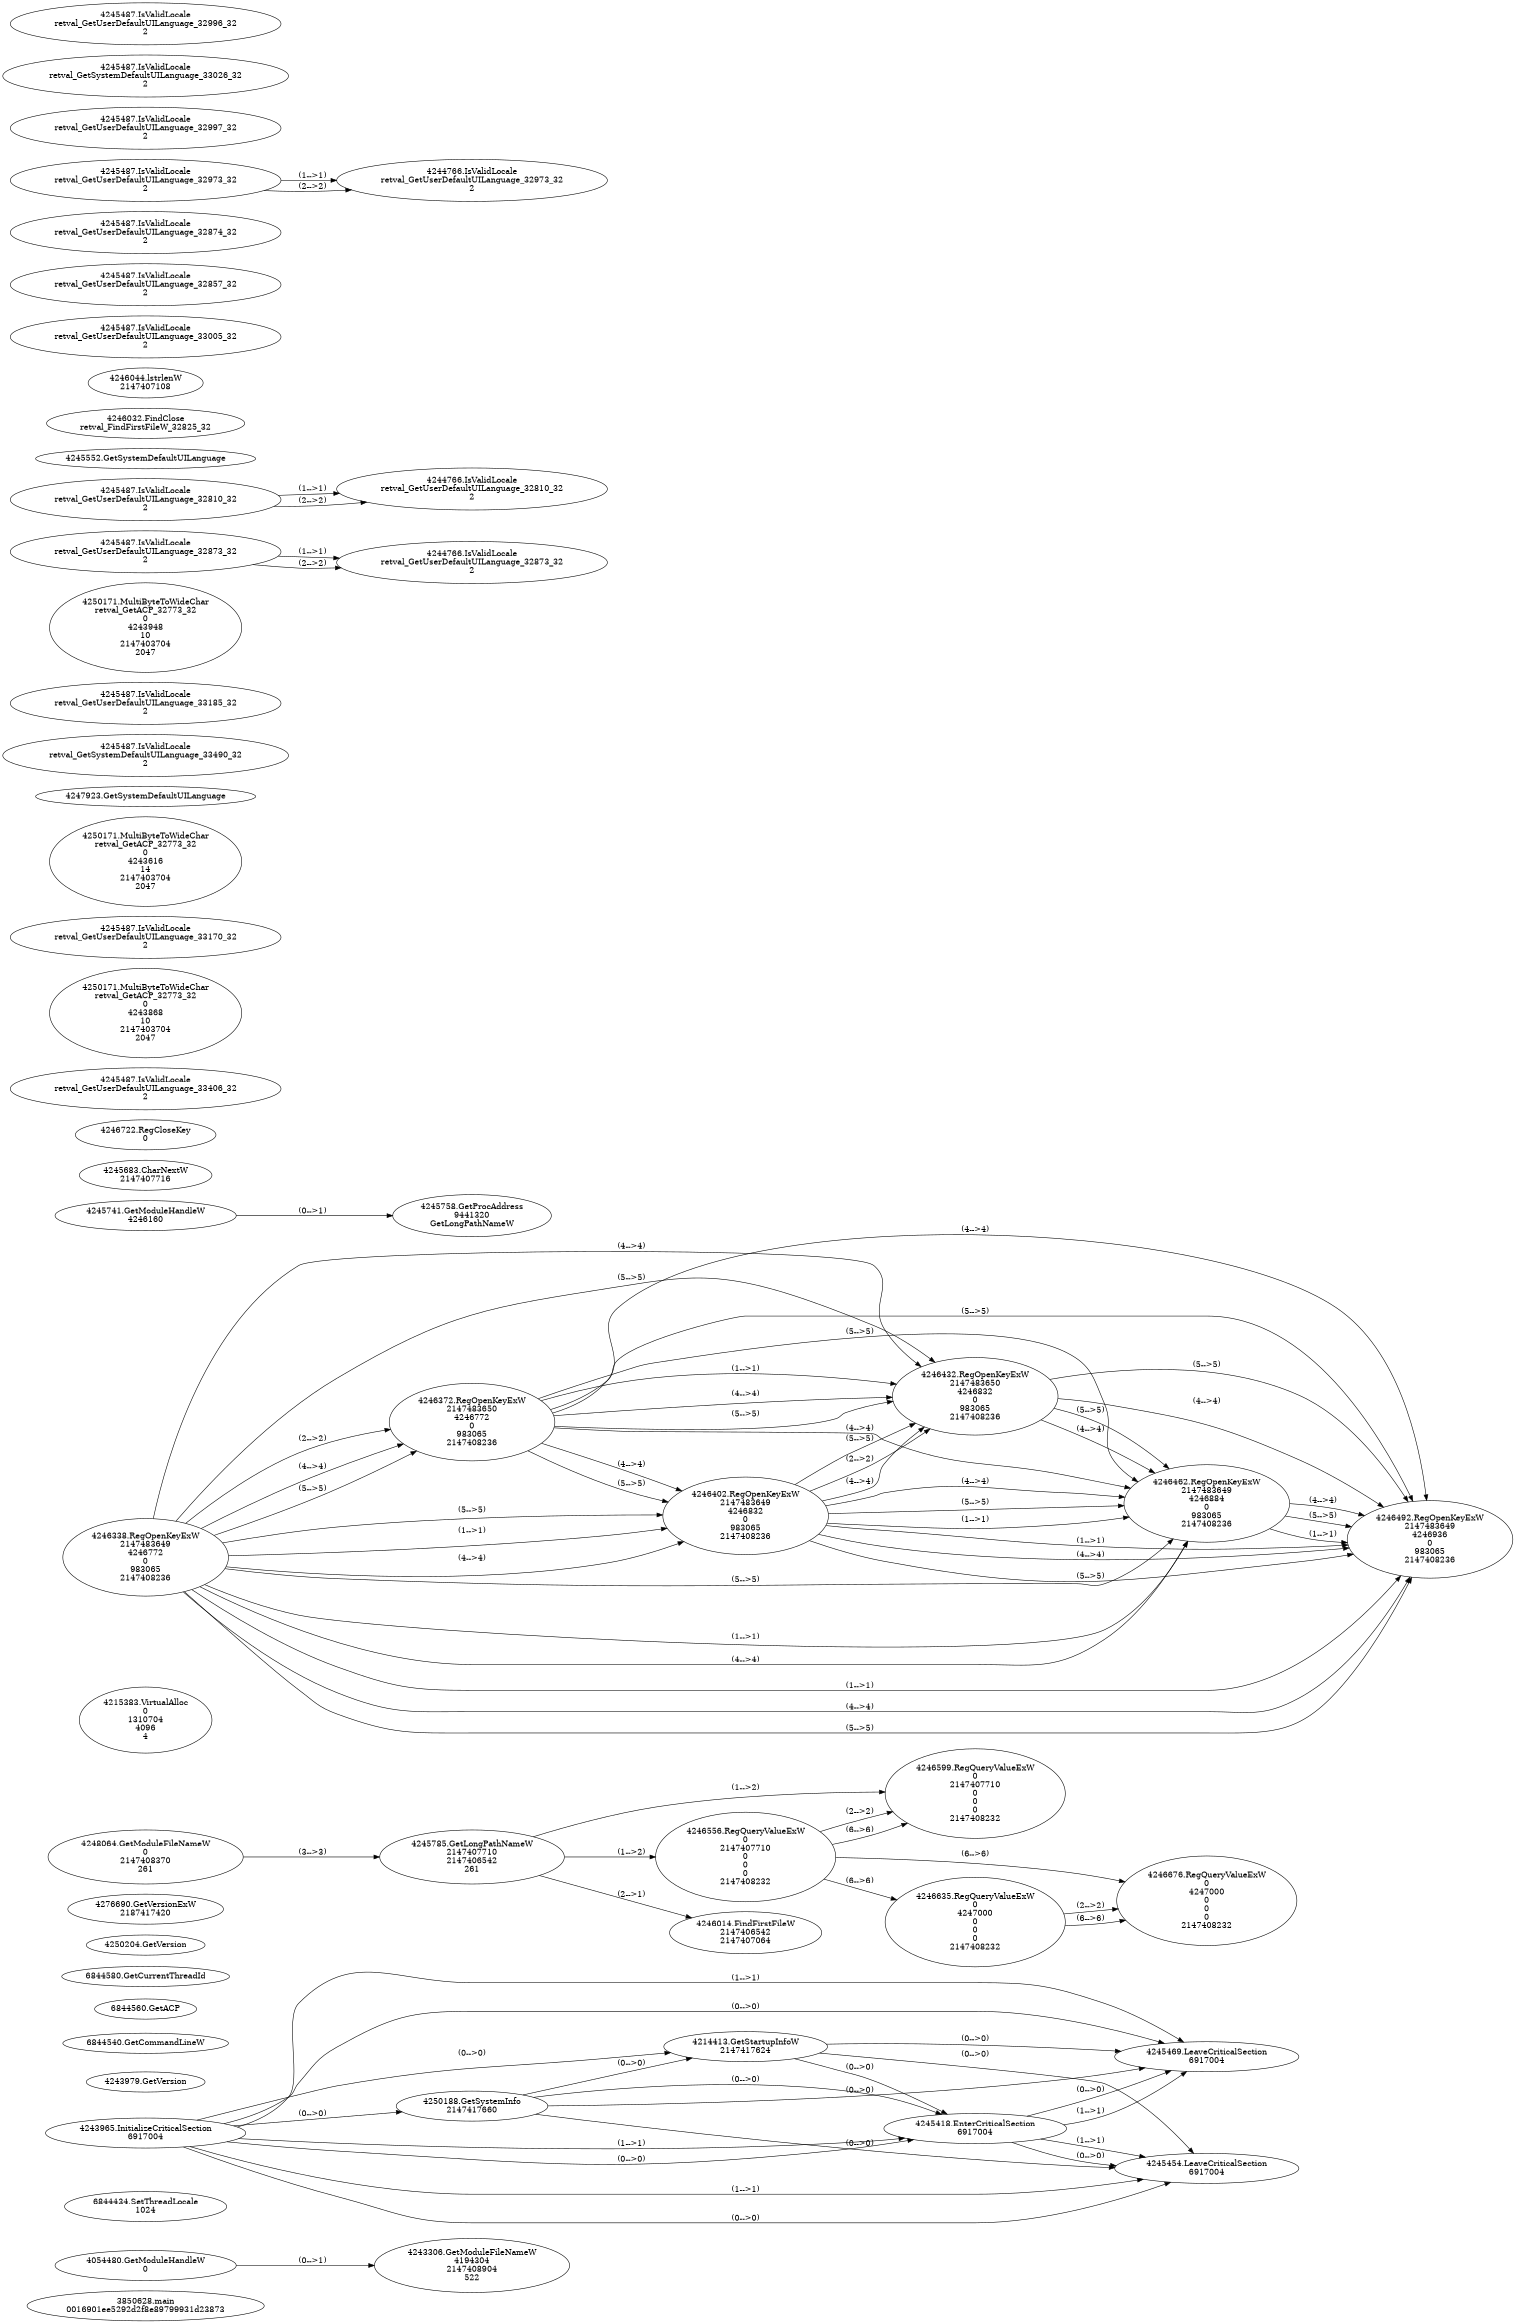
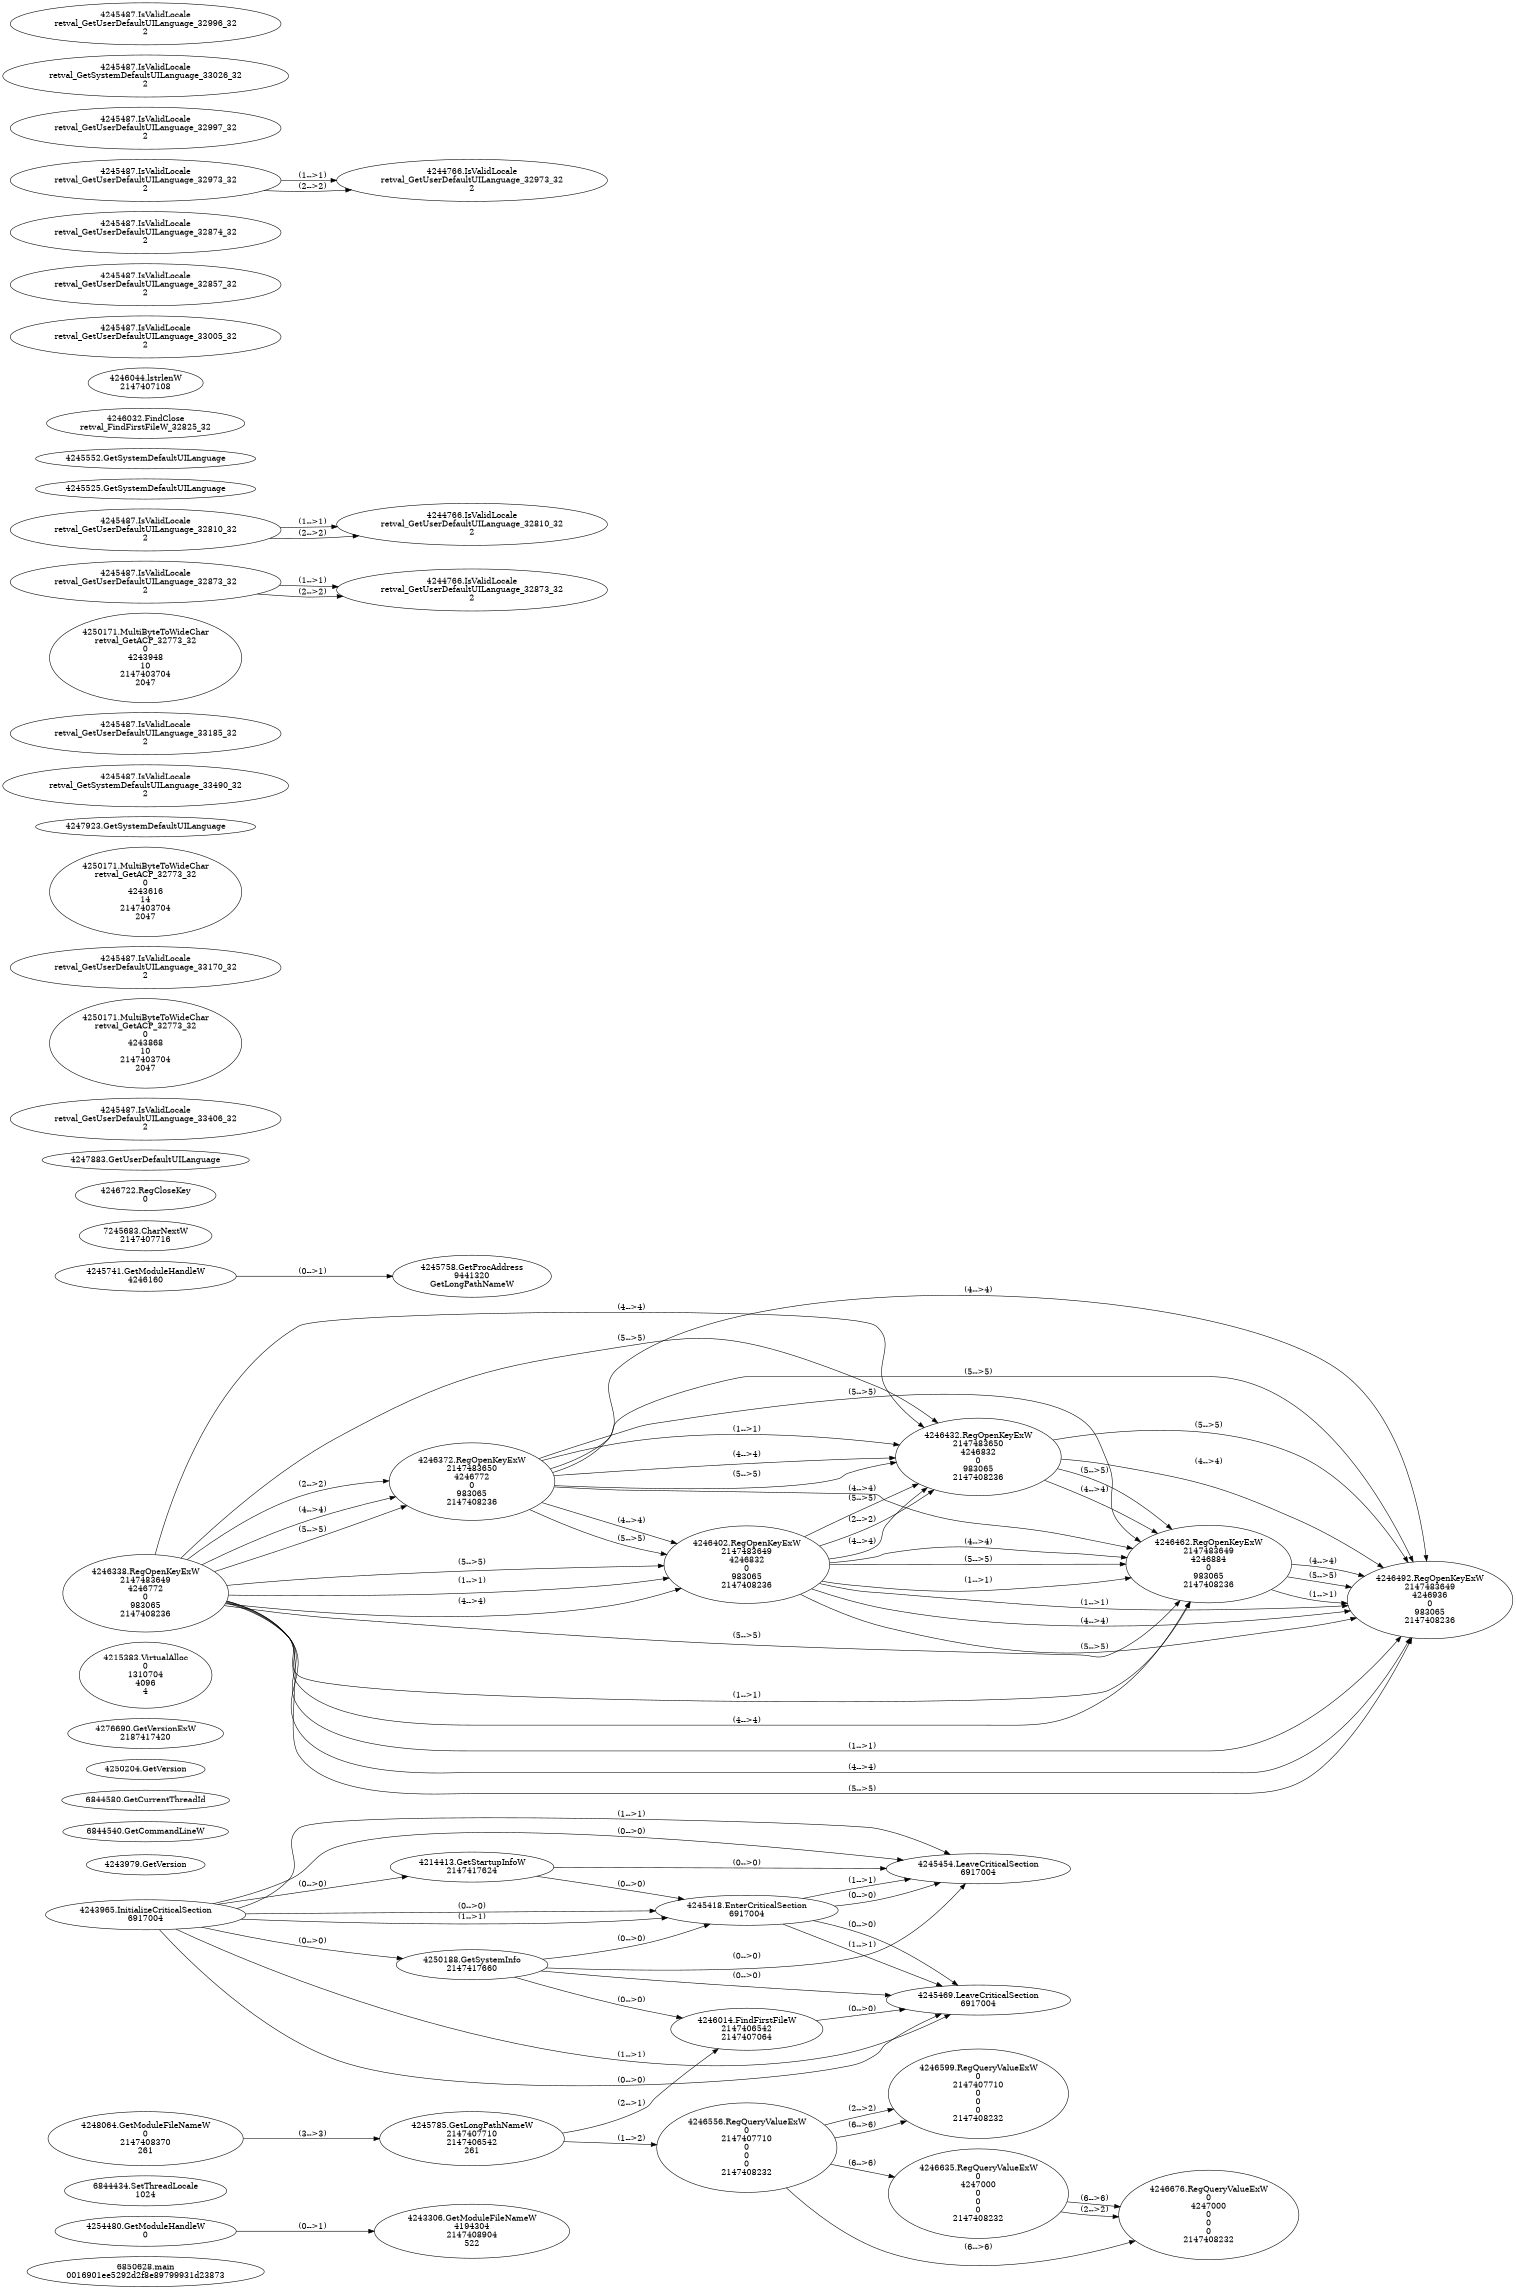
node "4245525.GetSystemDefaultUILanguage": added
node "4247883.GetUserDefaultUILanguage": added
node "4245683.CharNextW 2147407716": label "4245683.CharNextW 2147407716" -> "7245683.CharNextW 2147407716"
edge "4245785.GetLongPathNameW 2147407710 2147406542 261" -> "4246599.RegQueryValueExW 0 2147407710 0 0 0 2147408232": removed, label "(1-->2)"
node "6844560.GetACP": removed
edge "4214413.GetStartupInfoW 2147417624" -> "4245469.LeaveCriticalSection 6917004": now "4246014.FindFirstFileW 2147406542 2147407064" -> "4245469.LeaveCriticalSection 6917004"
edge "4250188.GetSystemInfo 2147417660" -> "4214413.GetStartupInfoW 2147417624": now "4250188.GetSystemInfo 2147417660" -> "4246014.FindFirstFileW 2147406542 2147407064"
node "4054480.GetModuleHandleW 0": label "4054480.GetModuleHandleW 0" -> "4254480.GetModuleHandleW 0"
node "3850628.main 0016901ee5292d2f8e89799931d23873": label "3850628.main 0016901ee5292d2f8e89799931d23873" -> "6850628.main 0016901ee5292d2f8e89799931d23873"
